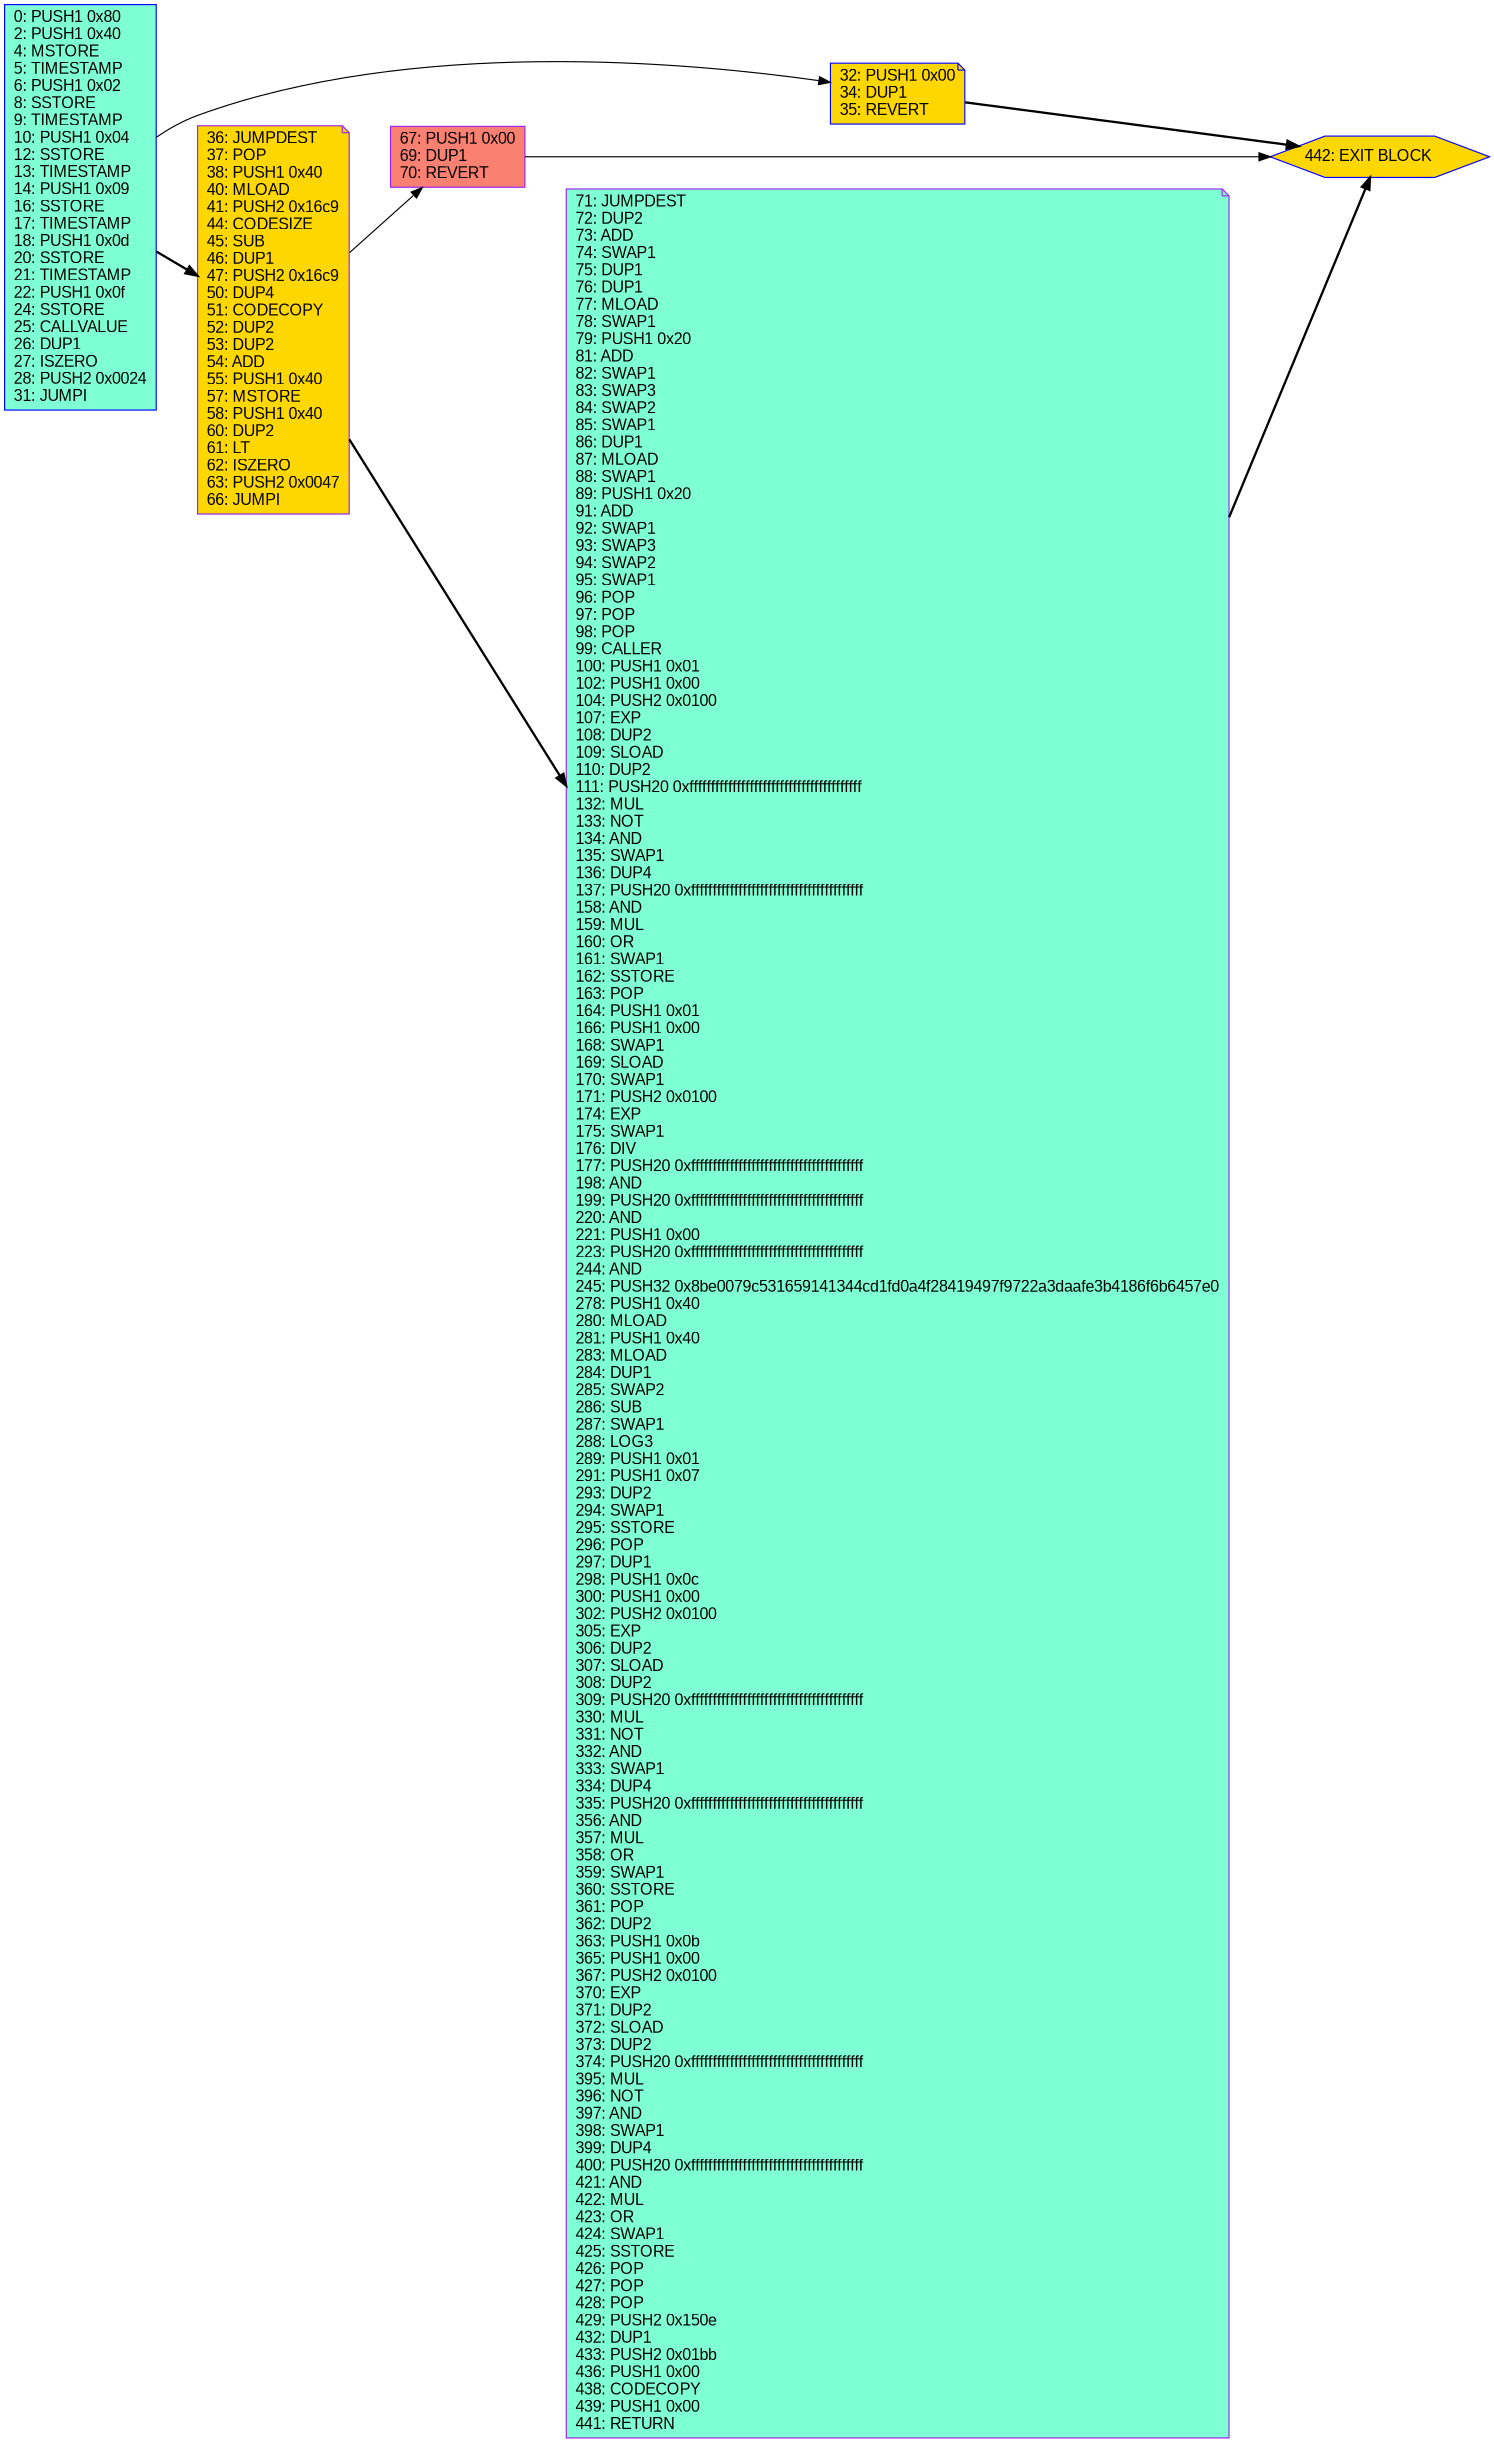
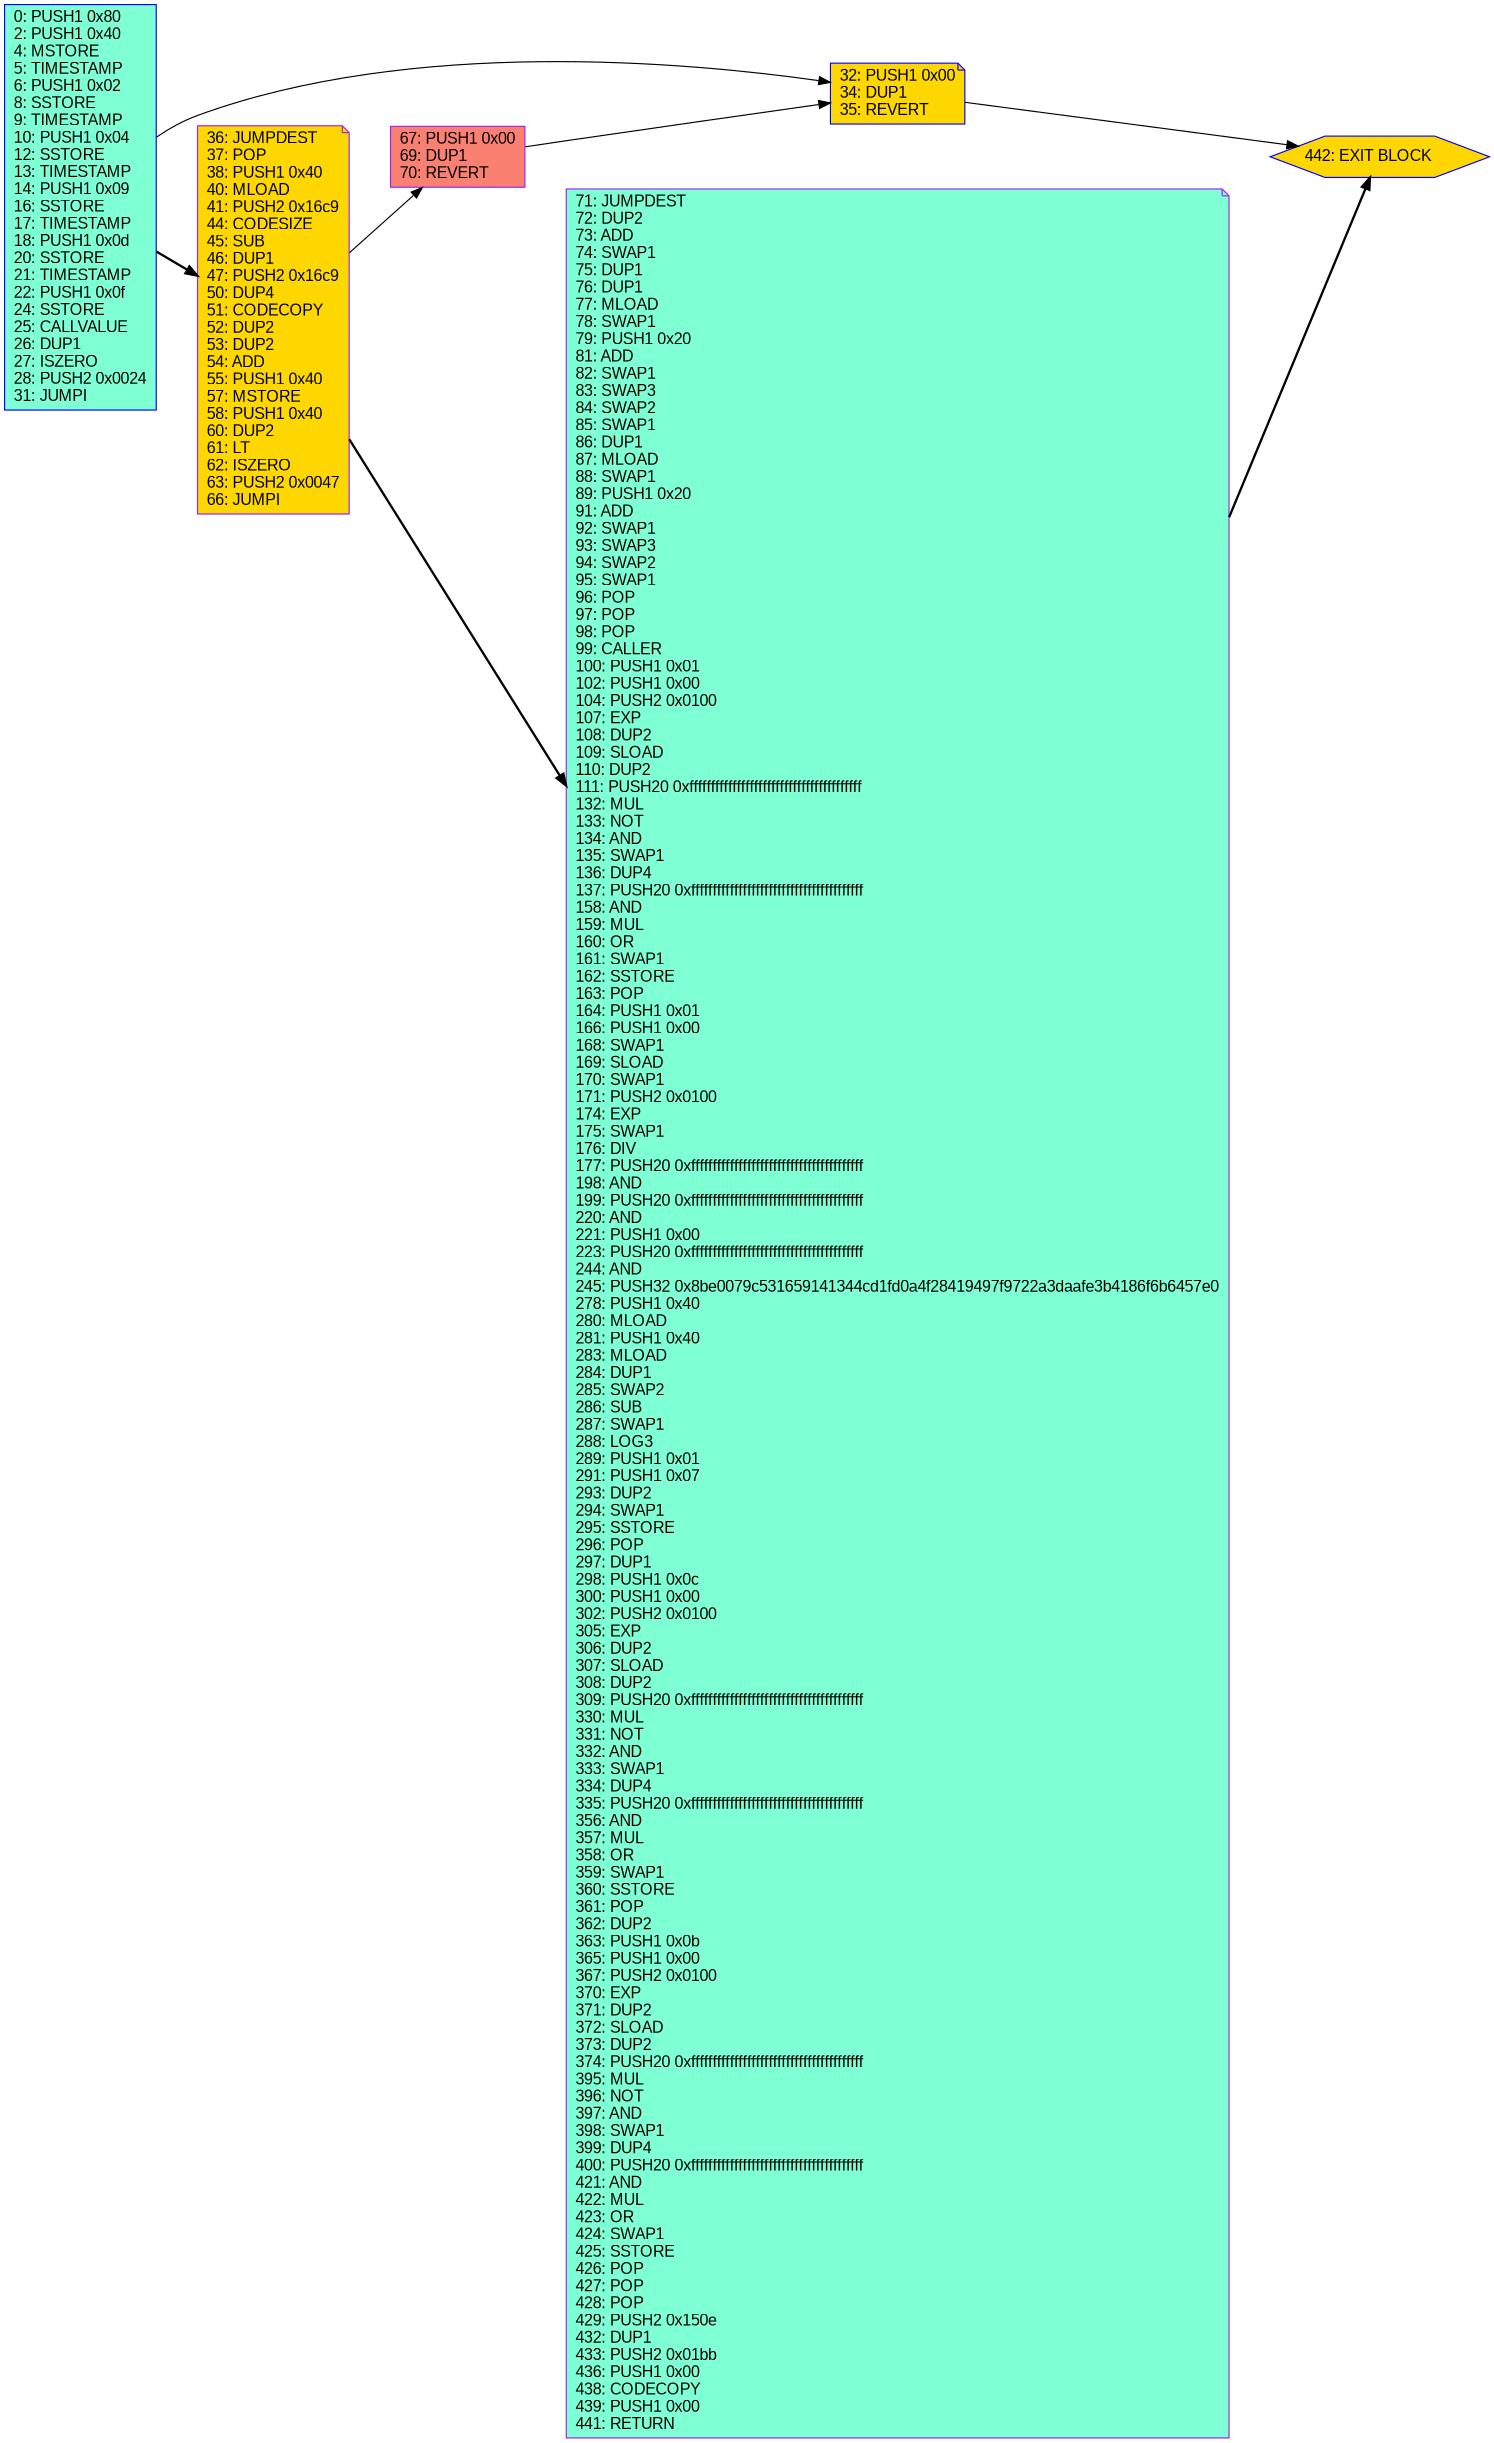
edge "32: PUSH1 0x00 34: DUP1 35: REVERT" -> "442: EXIT BLOCK": style bold -> solid
edge "67: PUSH1 0x00 69: DUP1 70: REVERT" -> "442: EXIT BLOCK": now "67: PUSH1 0x00 69: DUP1 70: REVERT" -> "32: PUSH1 0x00 34: DUP1 35: REVERT"
